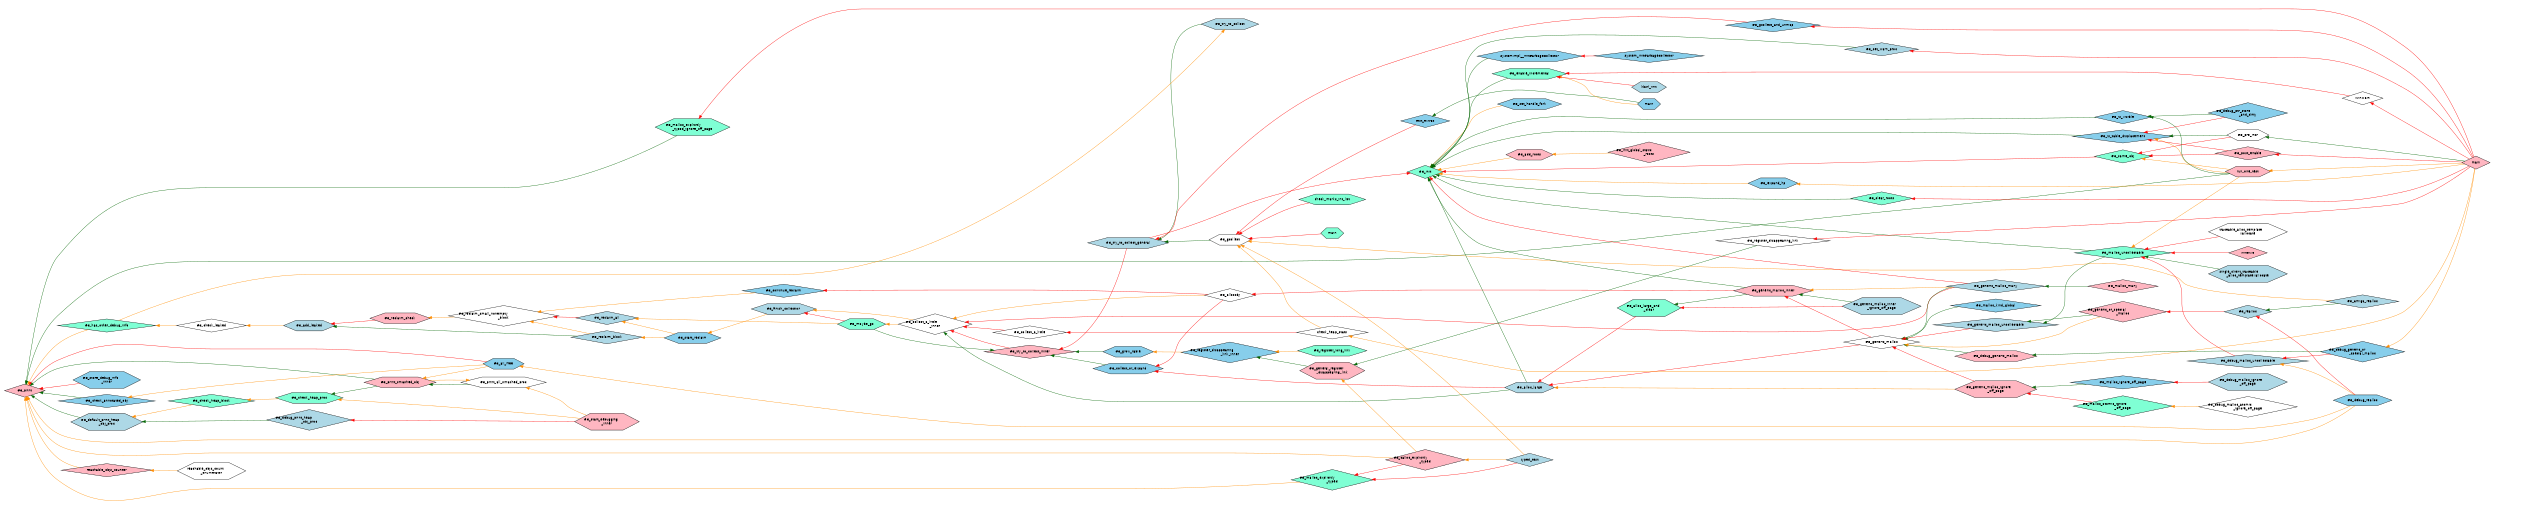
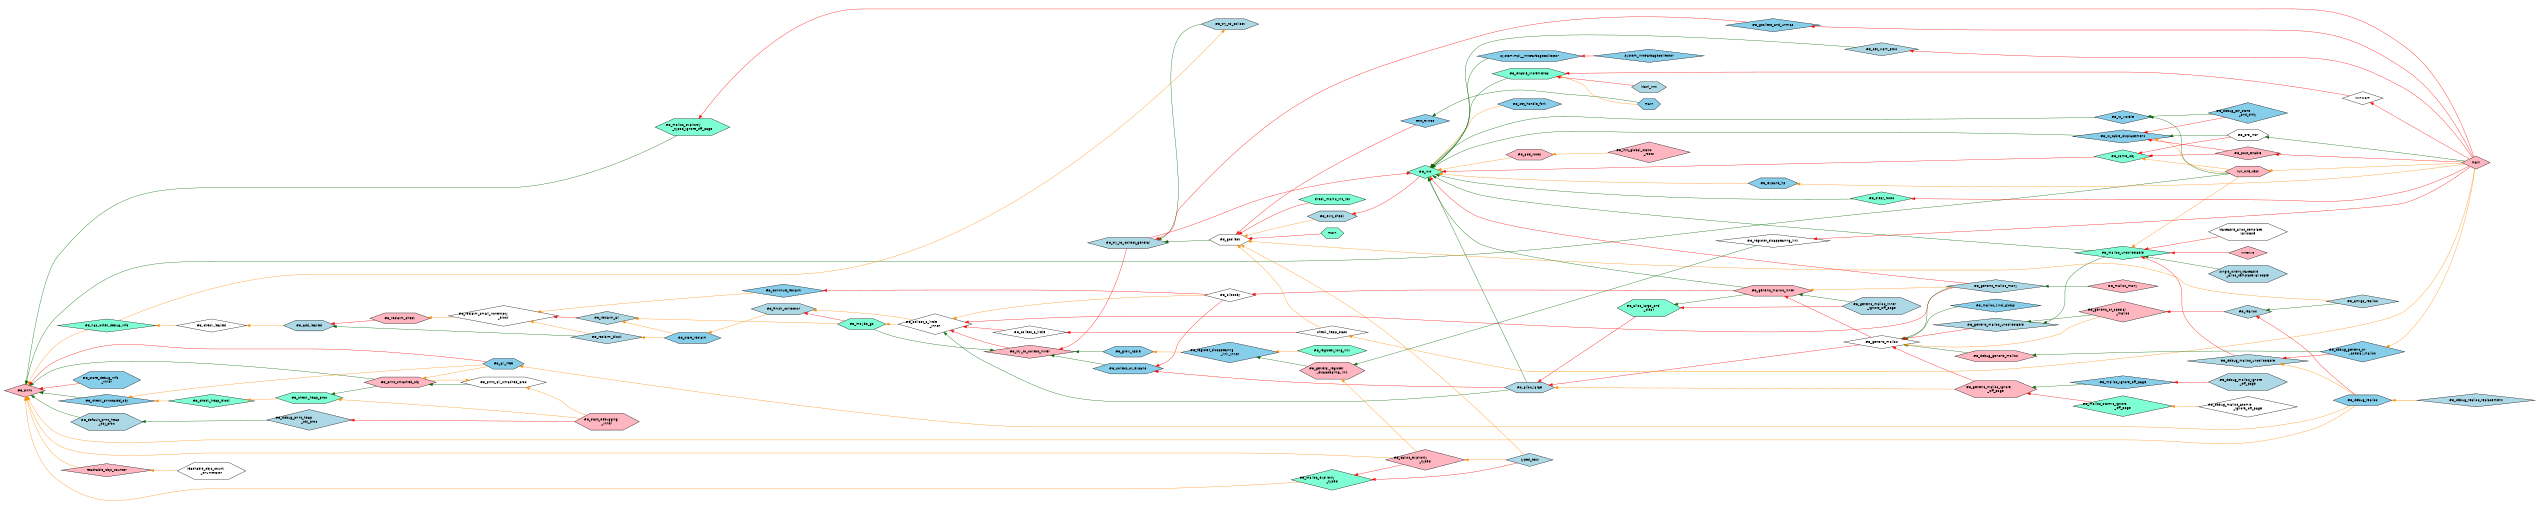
node "GC_exit_check": added
node "GC_debug_realloc_replacement": added
edge "GC_check_heap_block" -> "GC_default_print_heap _obj_proc": now "GC_check_heap_block" -> "GC_check_annotated_obj"
